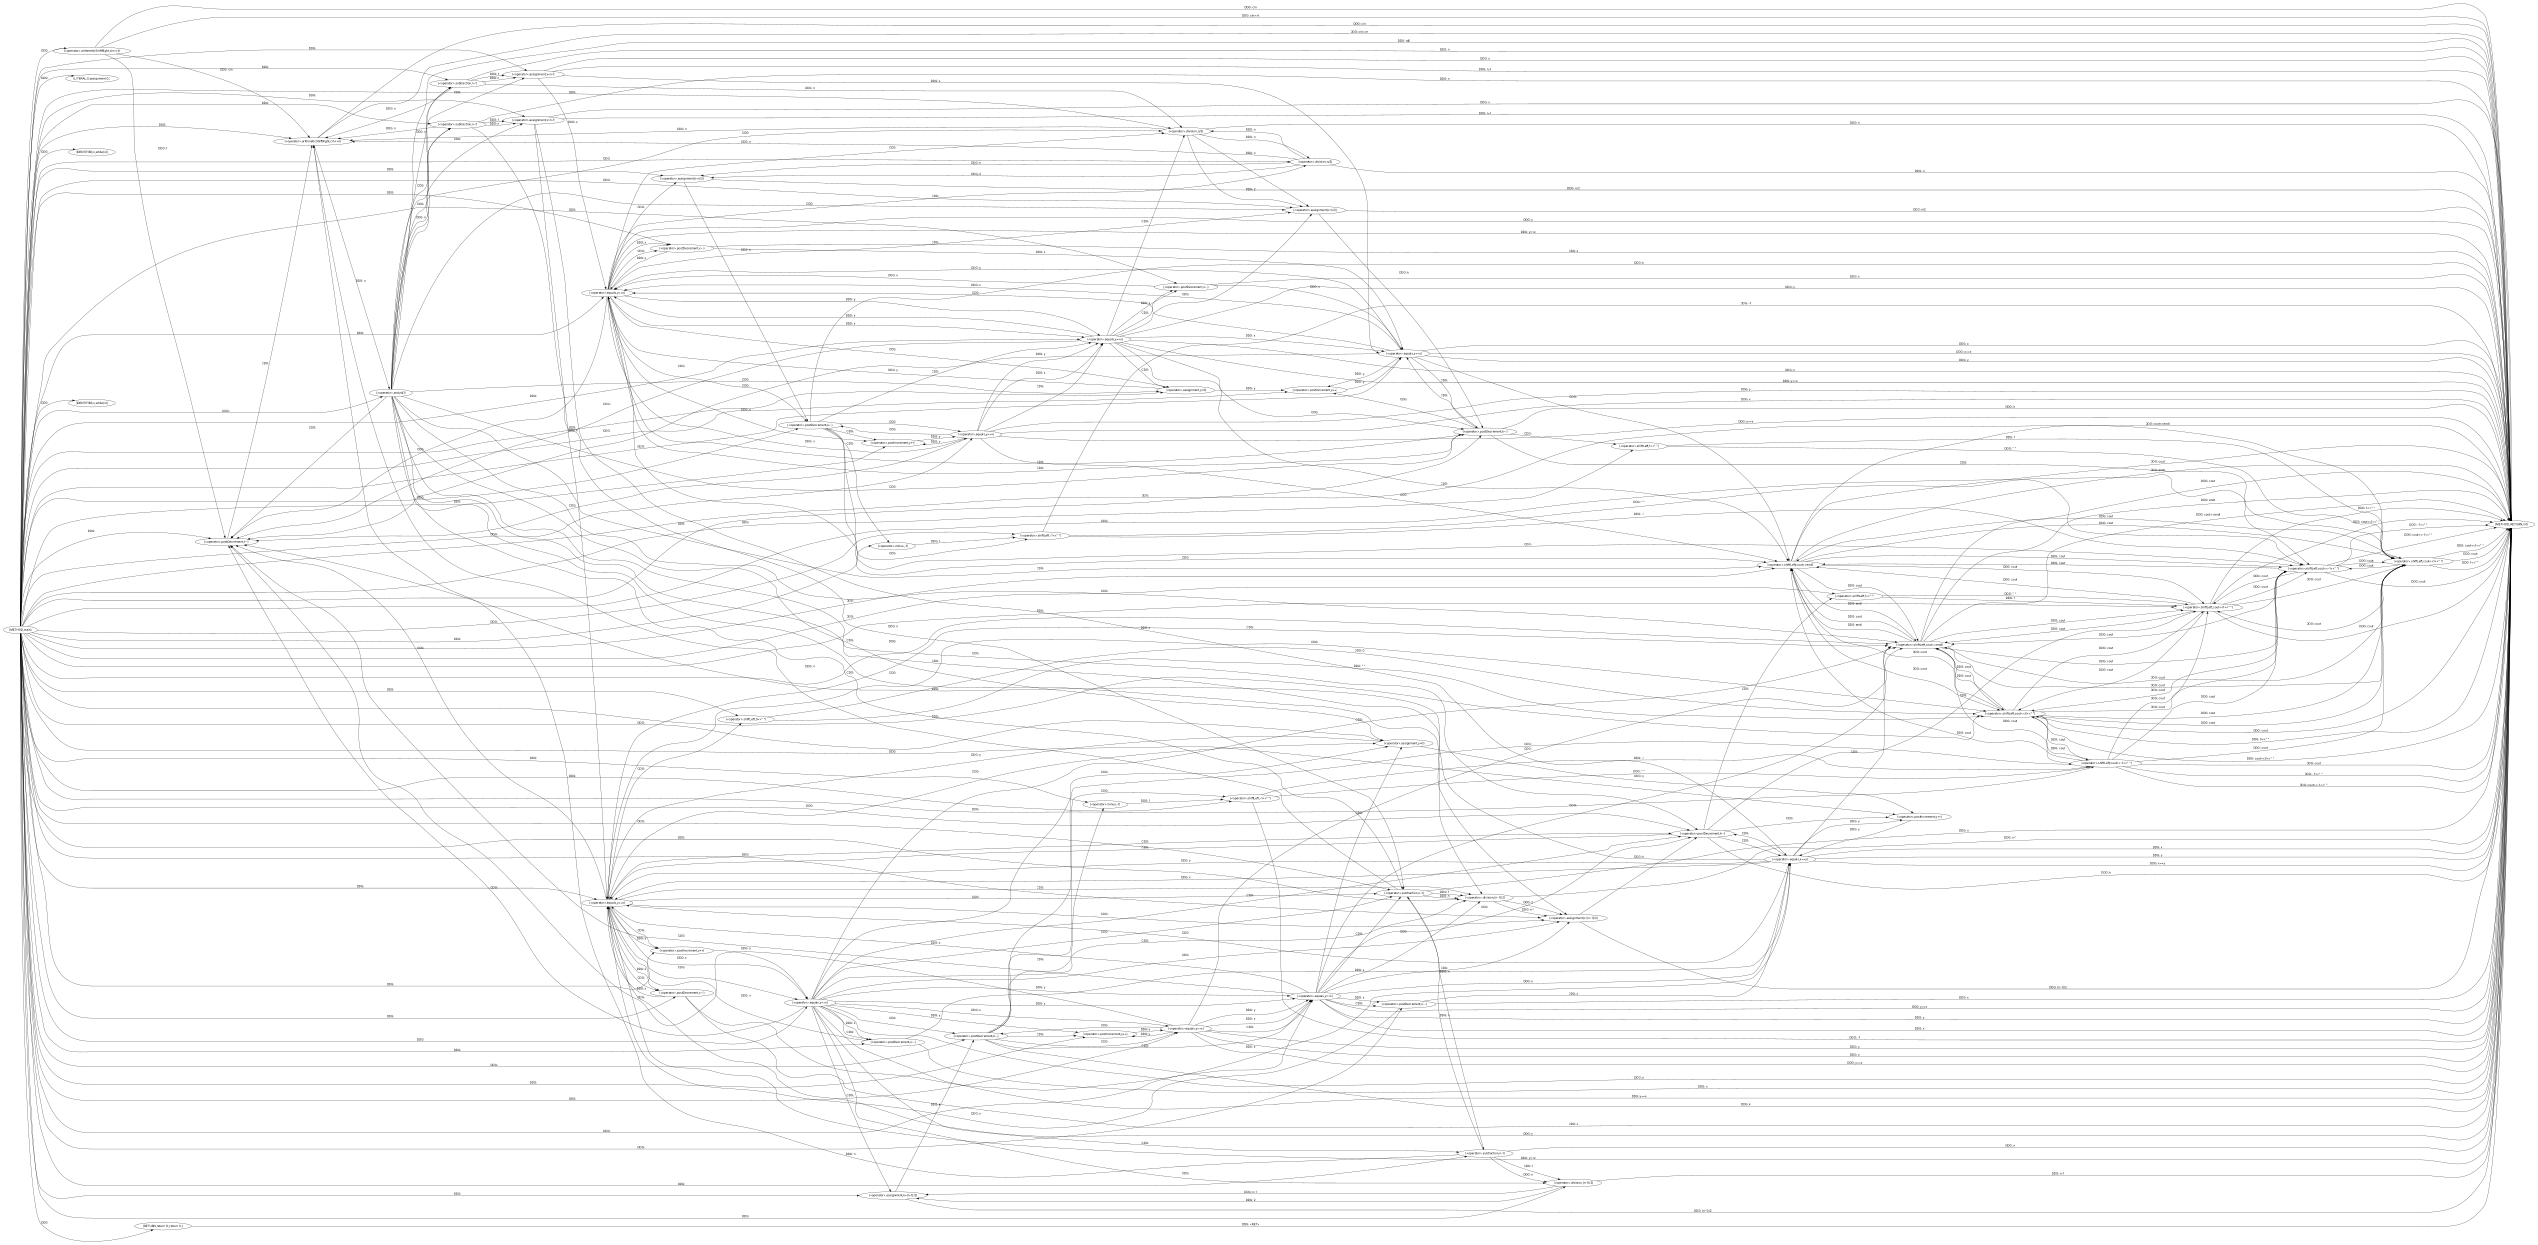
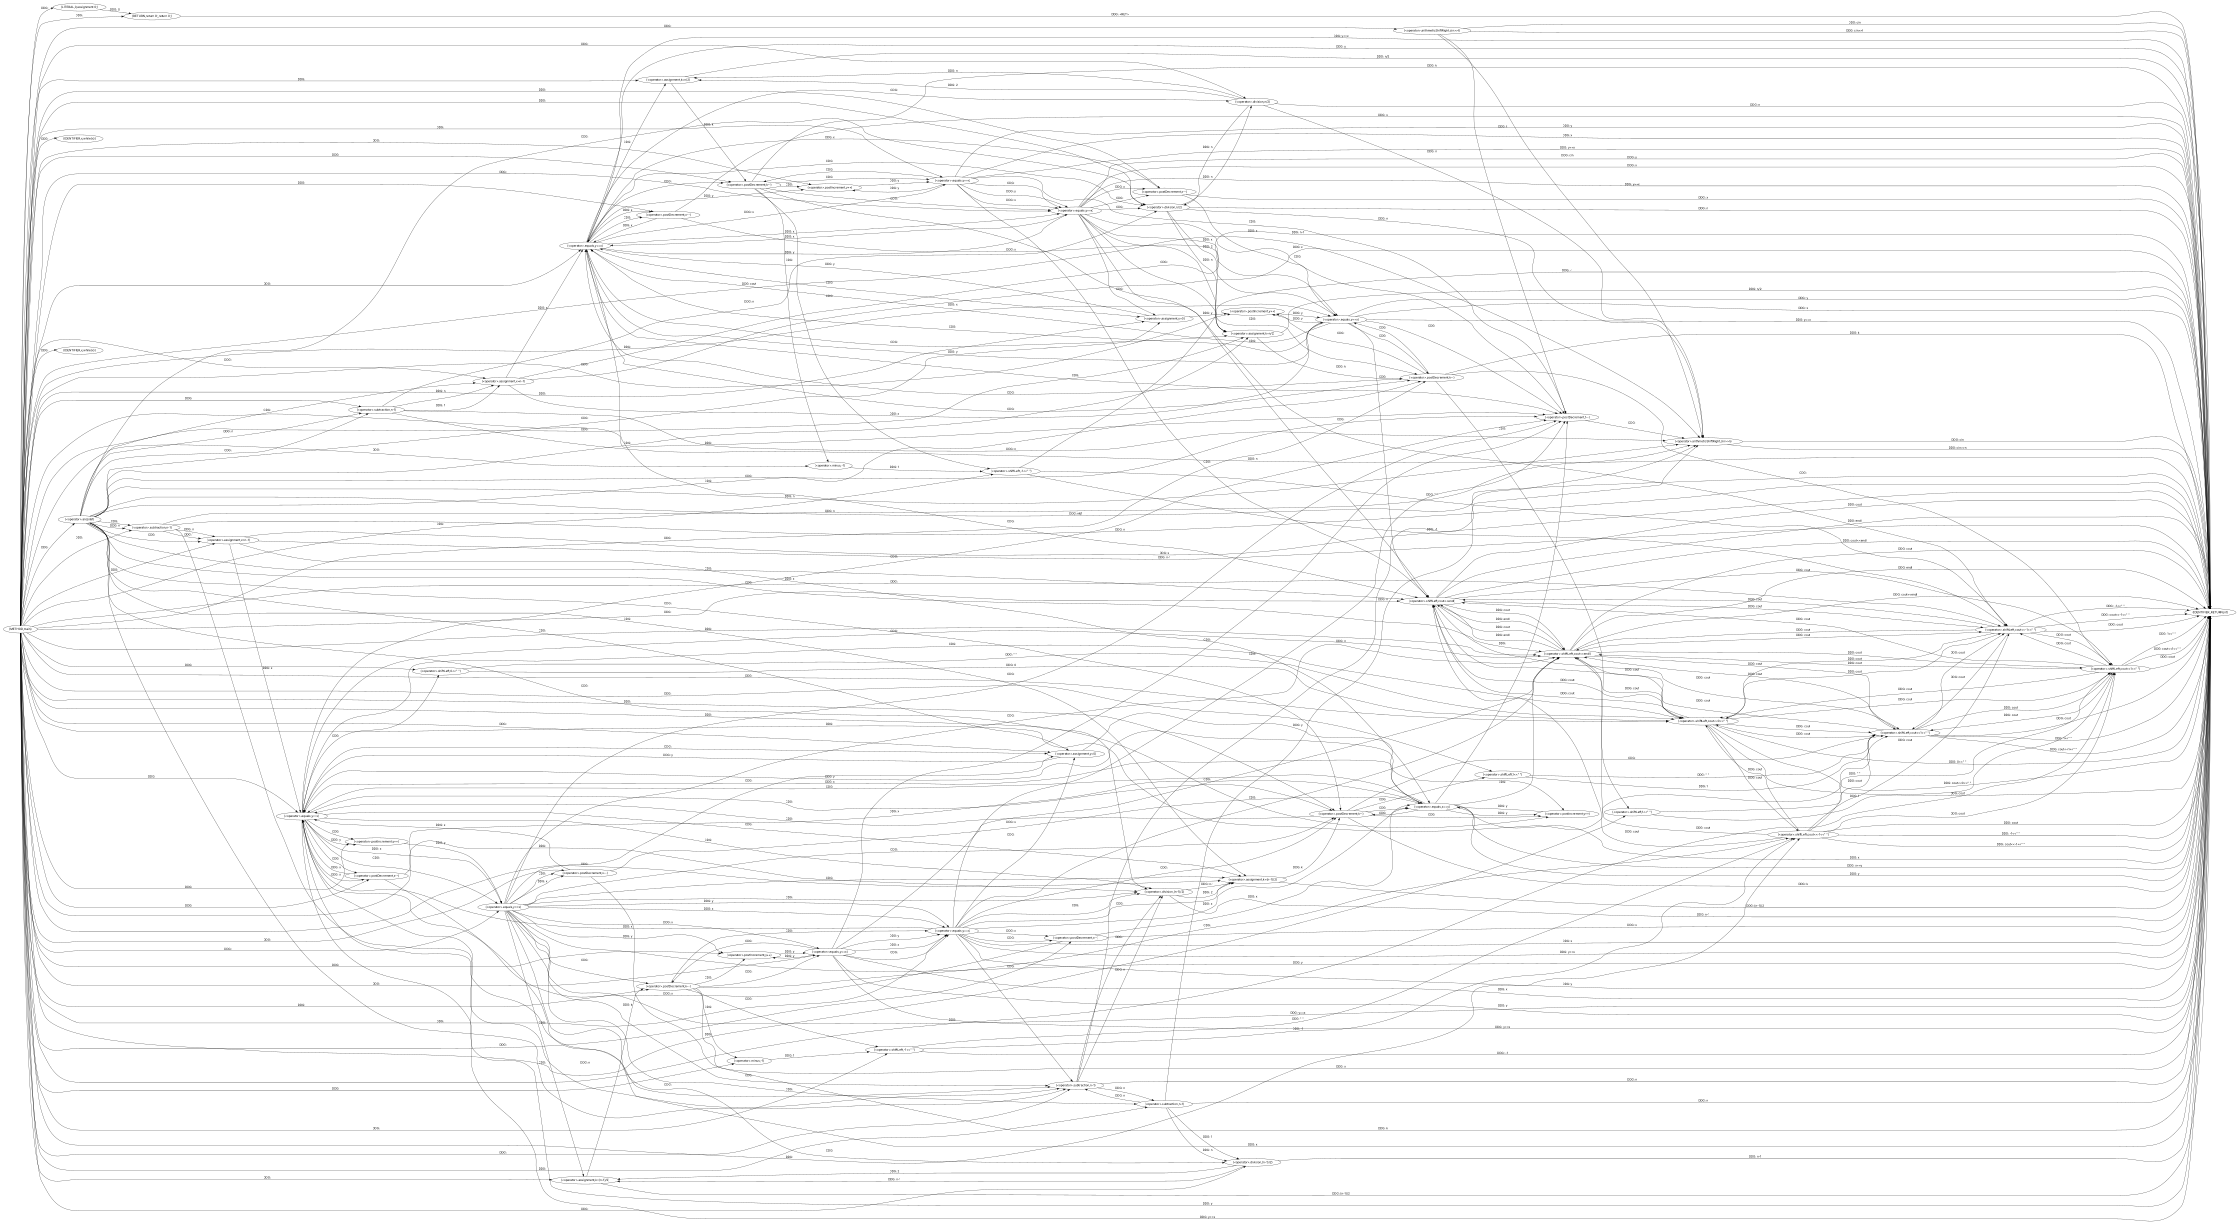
edge "(LITERAL,0,assignment 0;)" -> "(RETURN,return 9;,return 0;)": added, label "DDG: 0"
edge "(METHOD,main)" -> "(<operator>.arithmeticShiftRight,cin>>n)": label "DDG: " -> "DDG: cout"
edge "(<operator>.arithmeticShiftRight,cin>>n)" -> "(<operator>.and,n&1)": reversed
node "(METHOD_RETURN,int)": label "(METHOD_RETURN,int)" -> "(IDENTIFIER_RETURN,int)"
